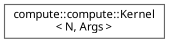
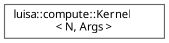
node "compute::compute::Kernel < N, Args >": label "compute::compute::Kernel < N, Args >" -> "luisa::compute::Kernel < N, Args >"
